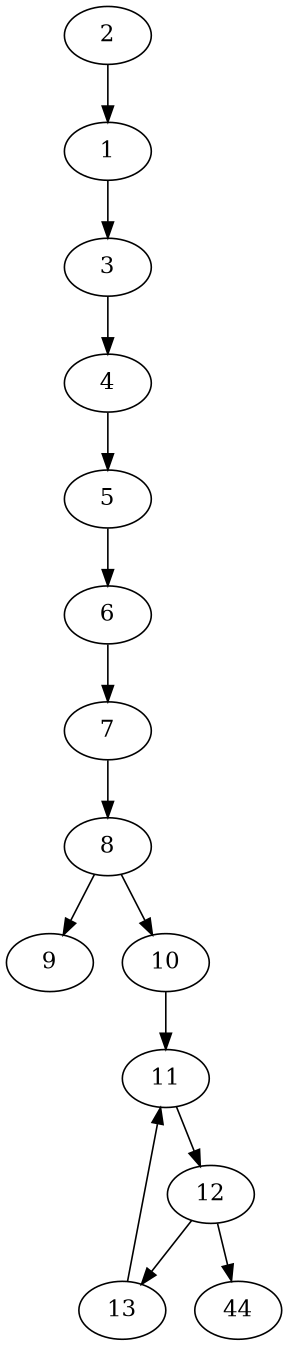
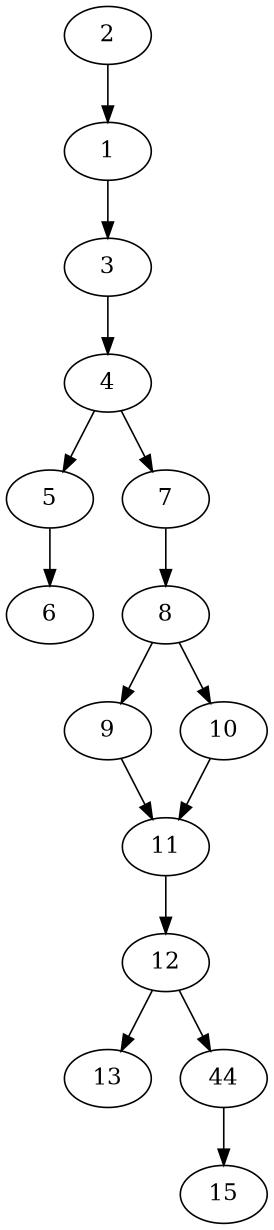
edge "6" -> "7": now "4" -> "7"
node "15": added
edge "13" -> "11": now "9" -> "11"
